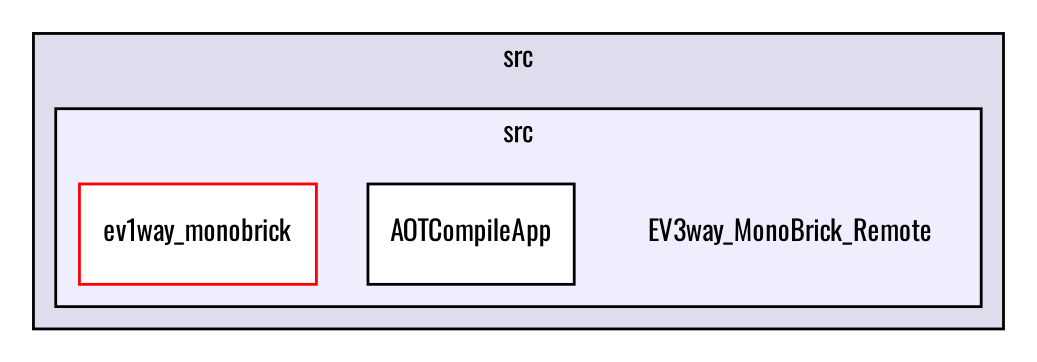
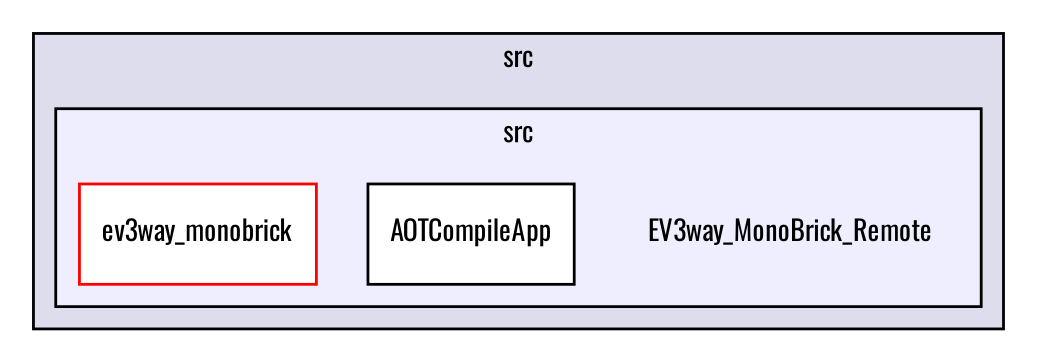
node "ev1way_monobrick": label "ev1way_monobrick" -> "ev3way_monobrick"
